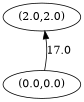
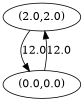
edge "(2.0,2.0)" -> "(0.0,0.0)": added, label "12.0"
edge "(0.0,0.0)" -> "(2.0,2.0)": label "17.0" -> "12.0"
